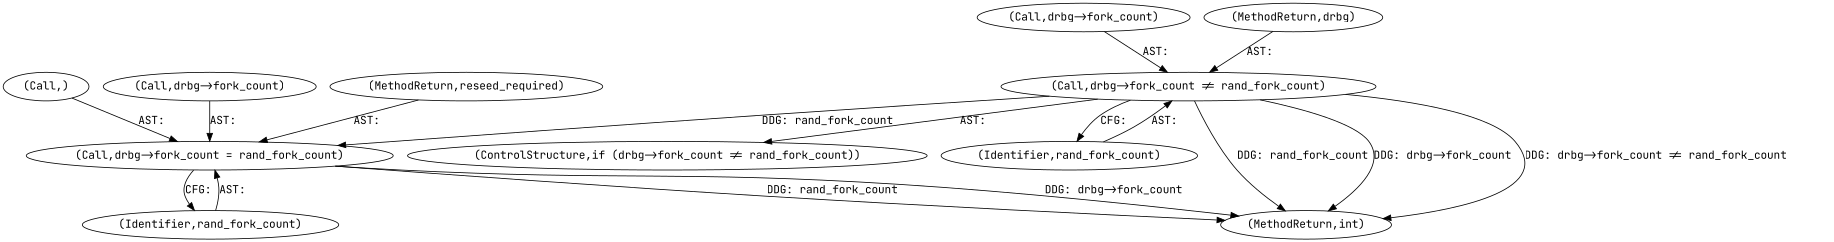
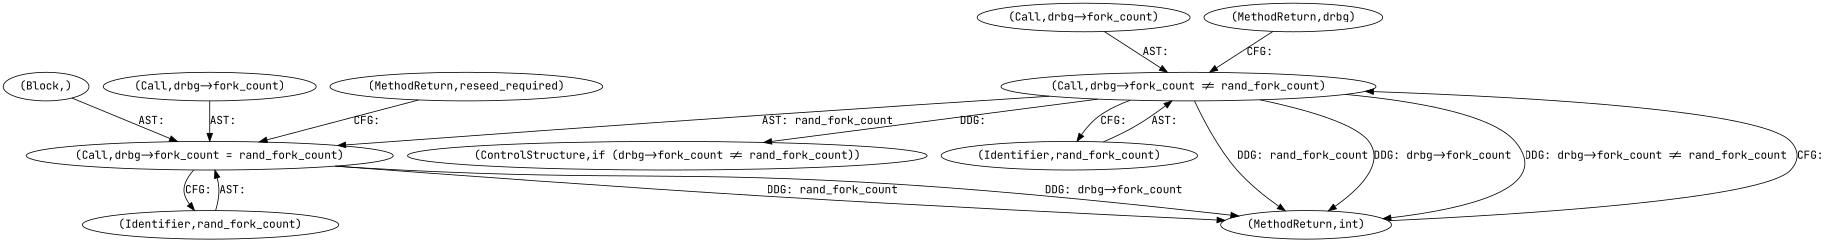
edge "(MethodReturn,drbg)" -> "(Call,drbg->fork_count != rand_fork_count)": label "AST: " -> "CFG: "
node "(Call,)": label "(Call,)" -> "(Block,)"
edge "(MethodReturn,reseed_required)" -> "(Call,drbg->fork_count = rand_fork_count)": label "AST: " -> "CFG: "
edge "(Call,drbg->fork_count != rand_fork_count)" -> "(Call,drbg->fork_count = rand_fork_count)": label "DDG: rand_fork_count" -> "AST: rand_fork_count"
edge "(Call,drbg->fork_count != rand_fork_count)" -> "(ControlStructure,if (drbg->fork_count != rand_fork_count))": label "AST: " -> "DDG: "
edge "(MethodReturn,int)" -> "(Call,drbg->fork_count != rand_fork_count)": added, label "CFG:"
